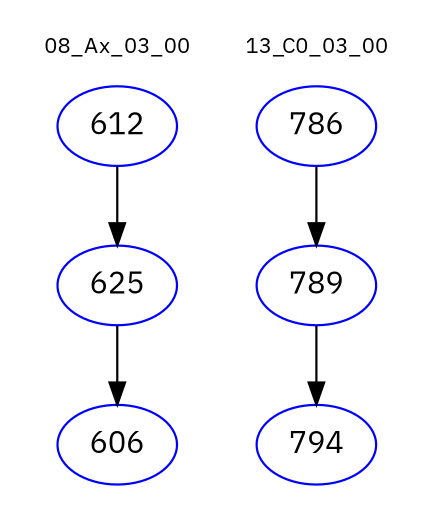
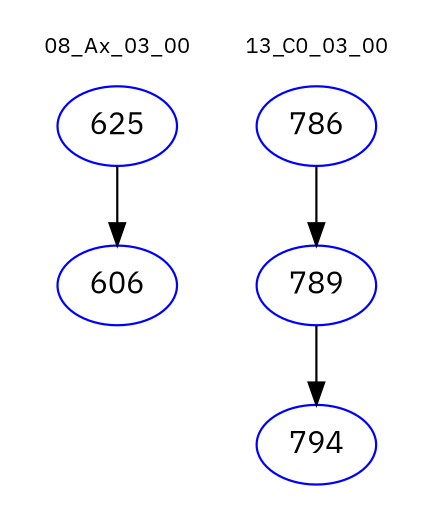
node "612": removed
